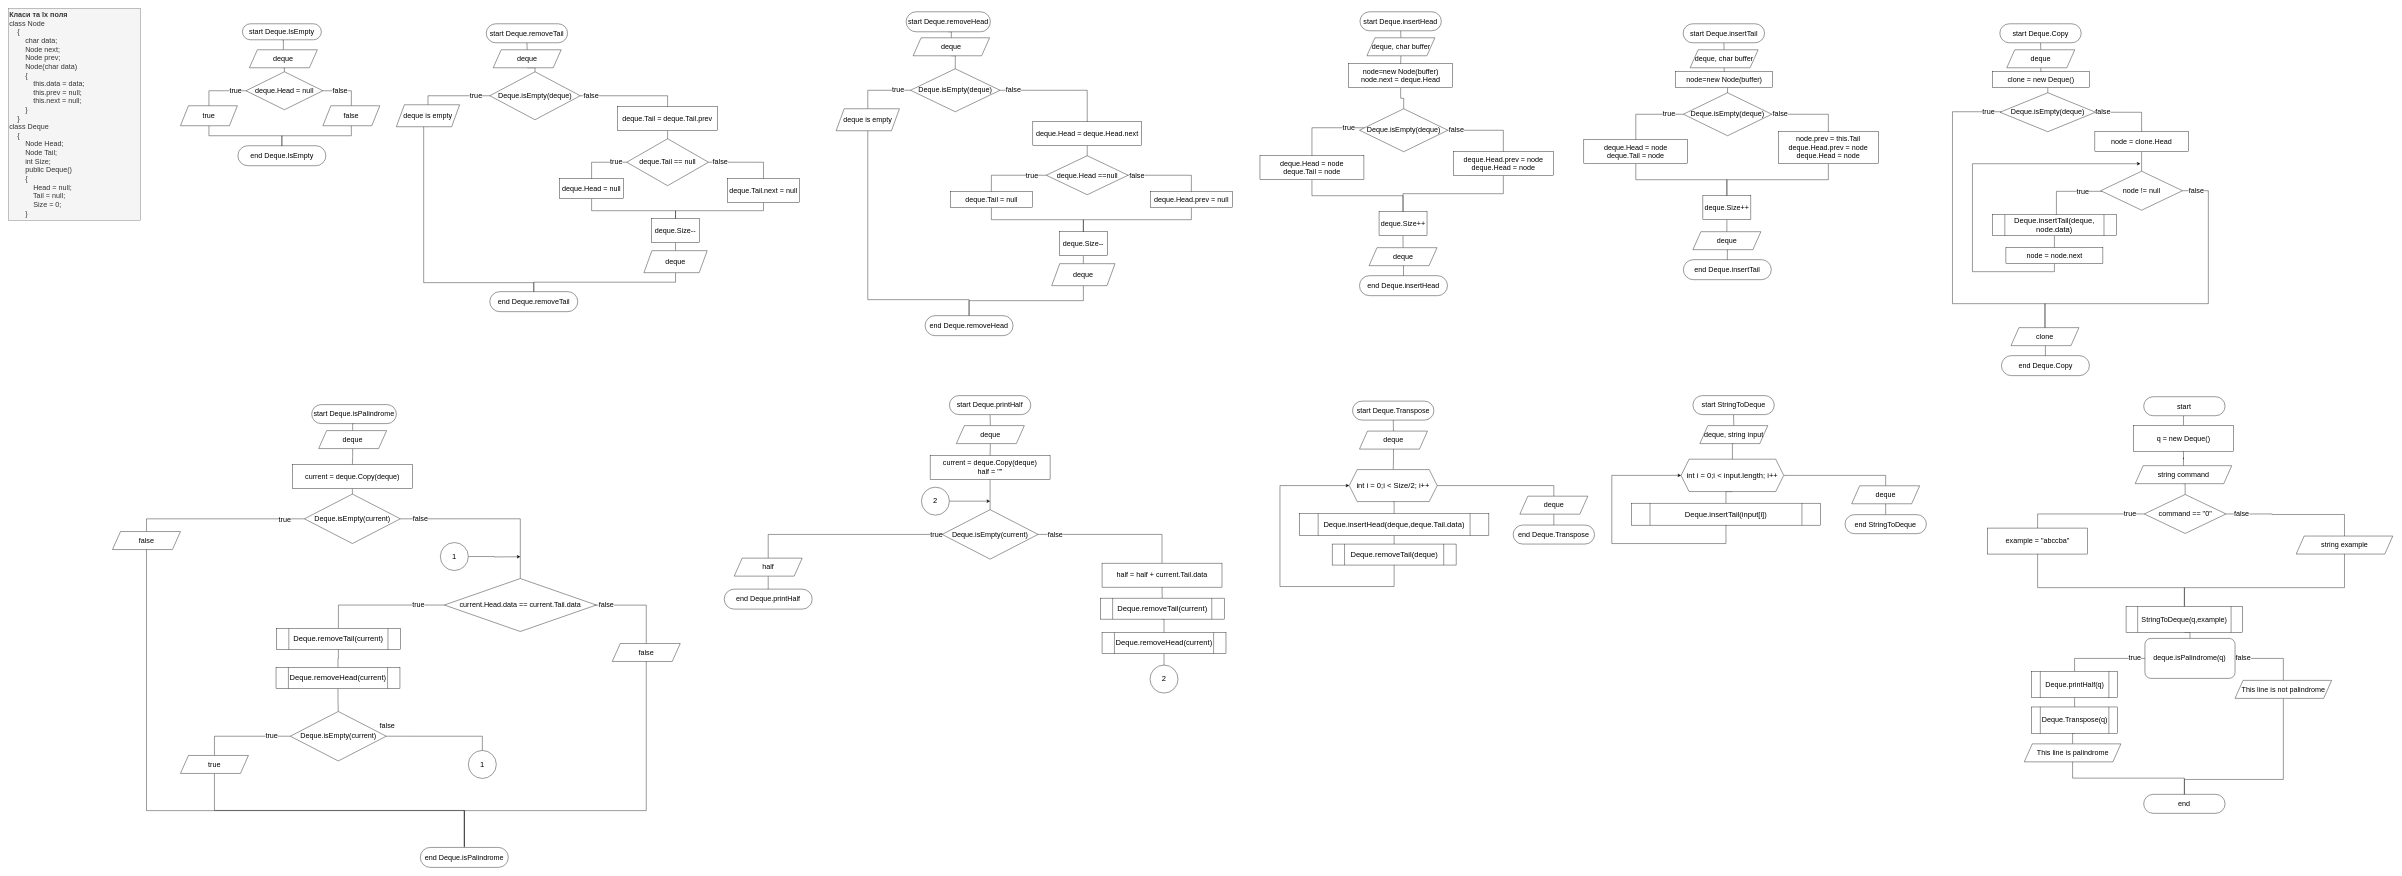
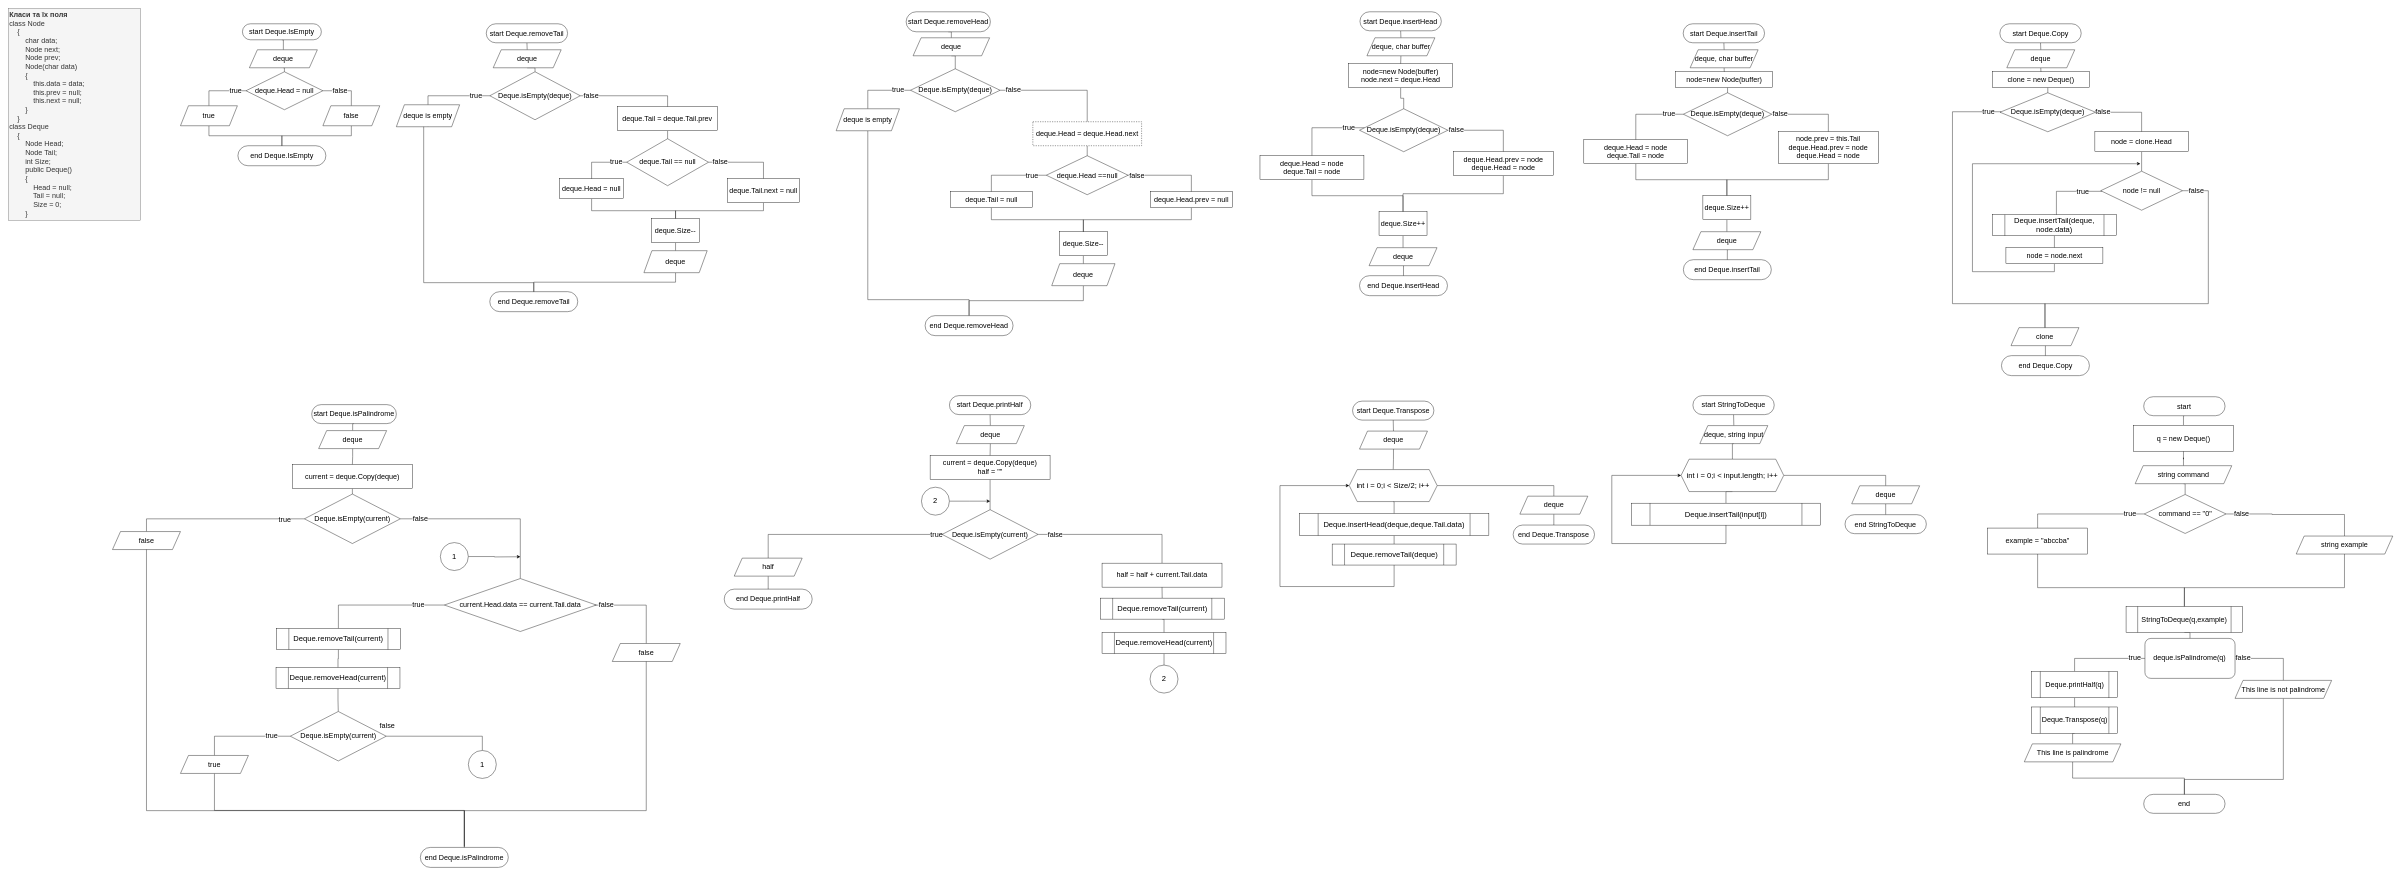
node "deque.Head = deque.Head.next": style solid -> dashed
